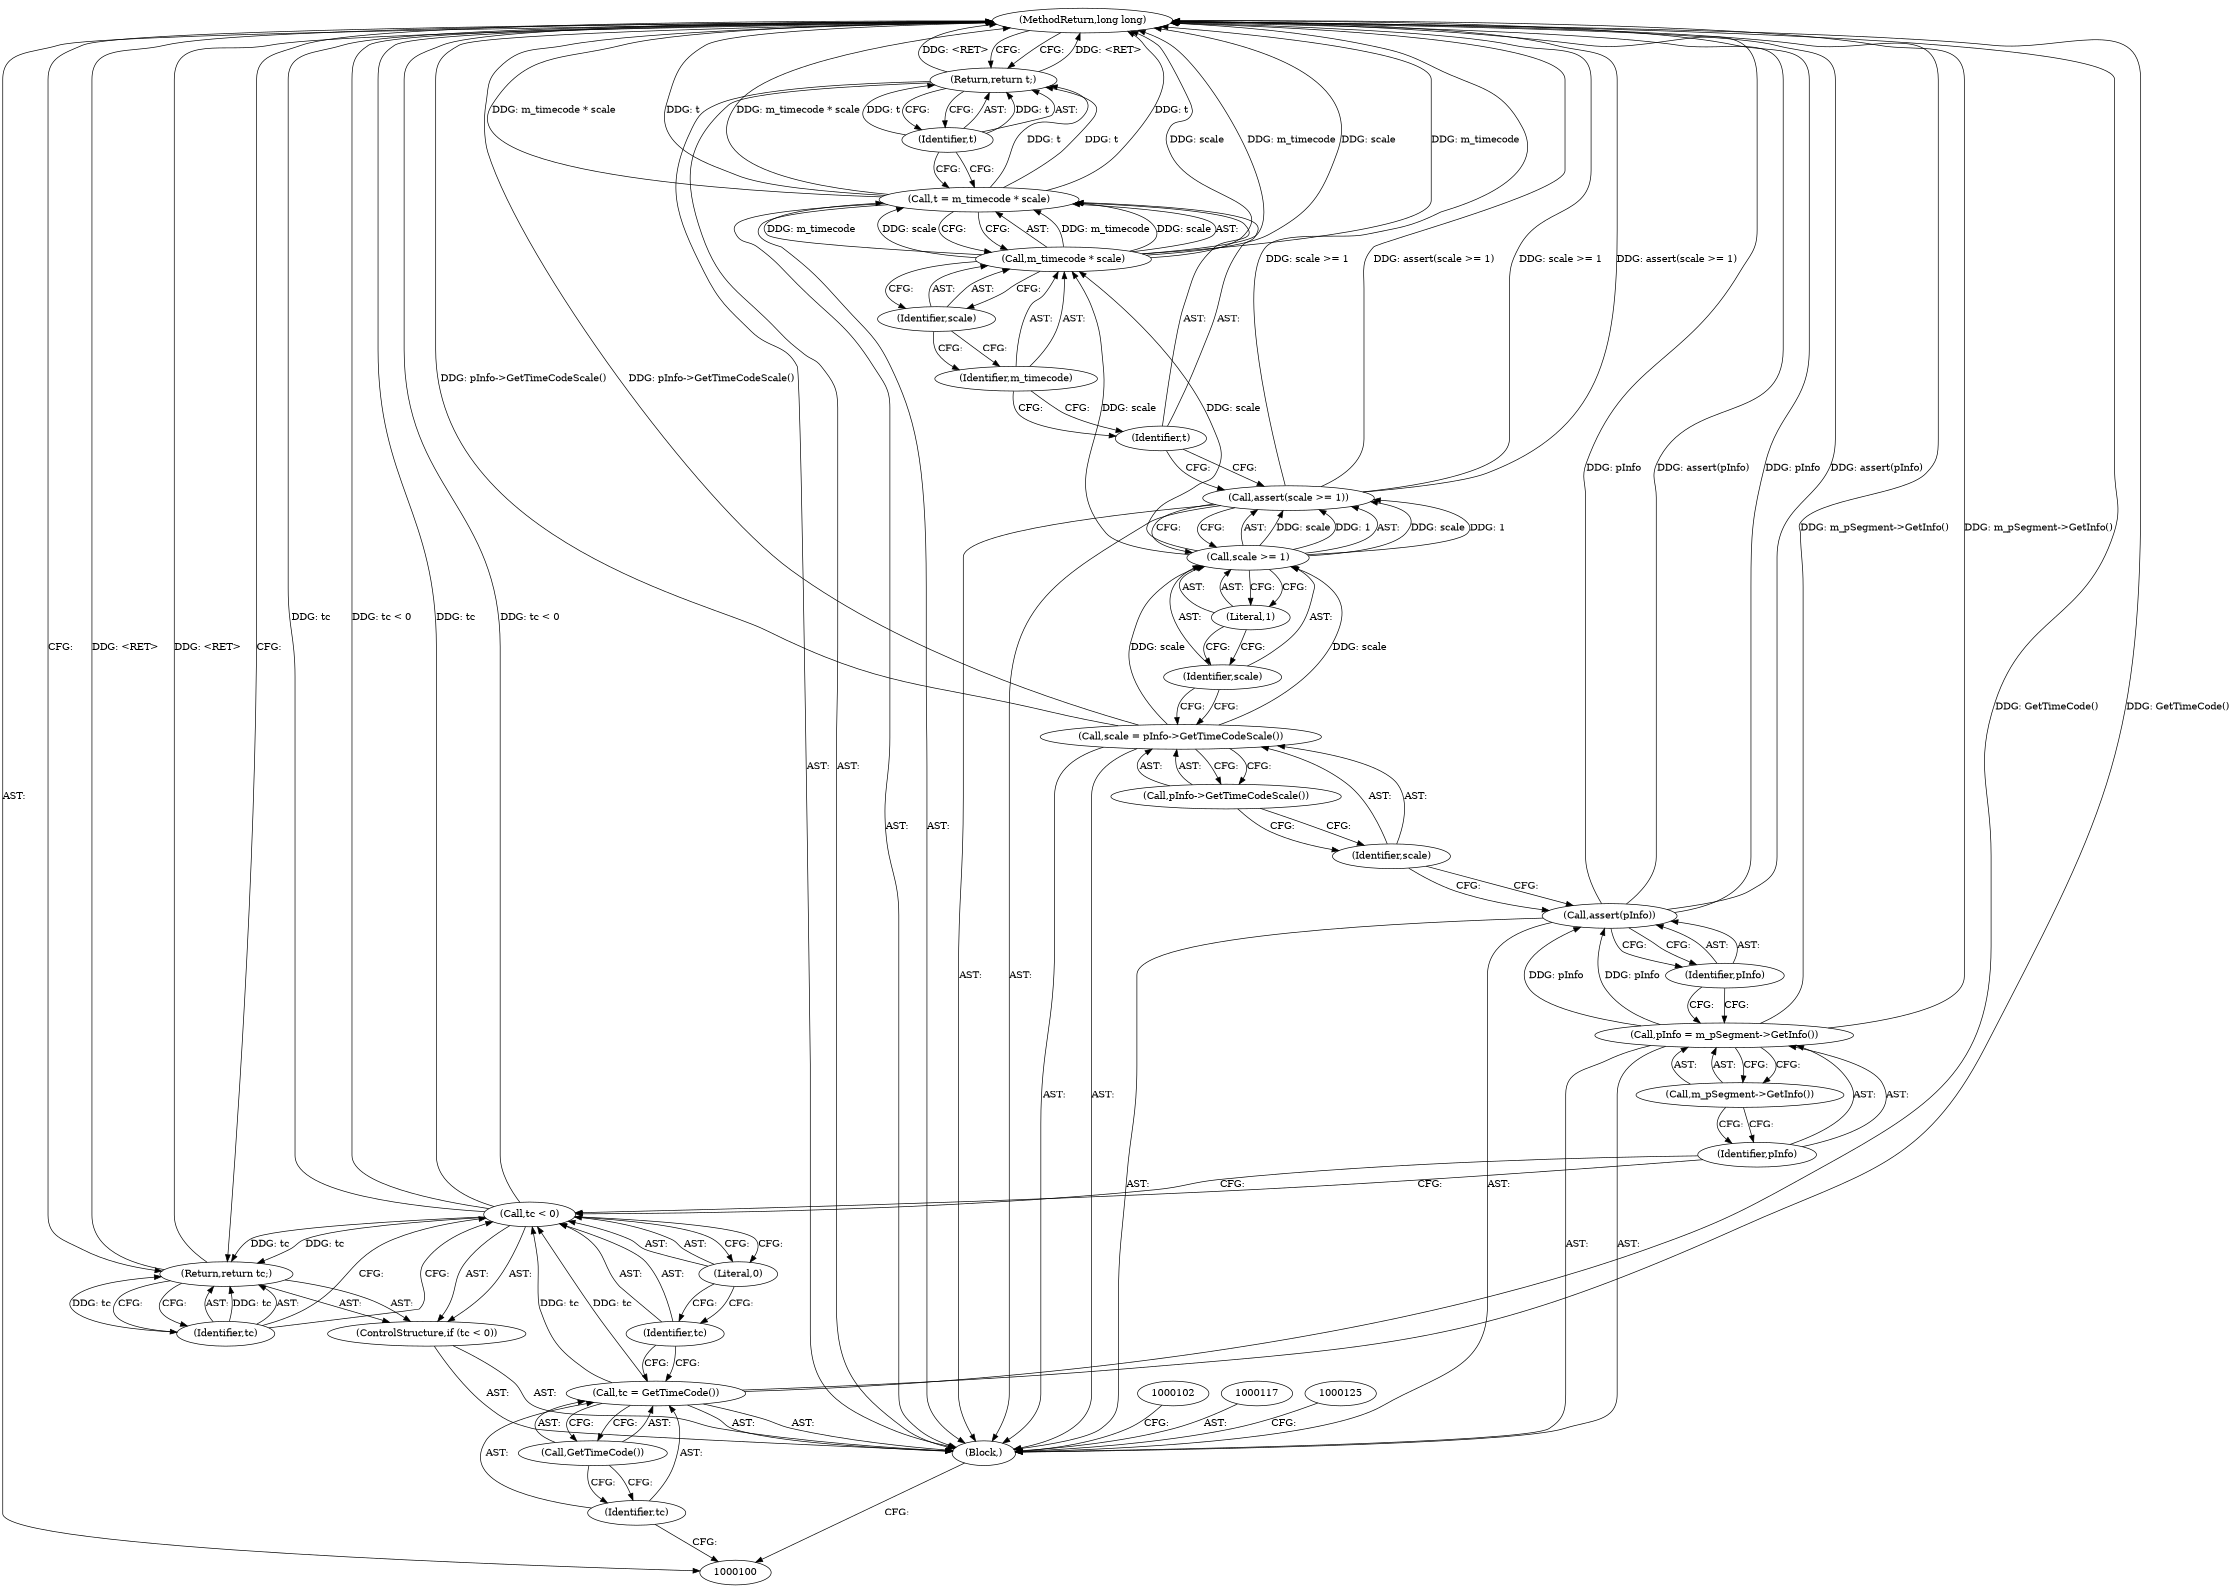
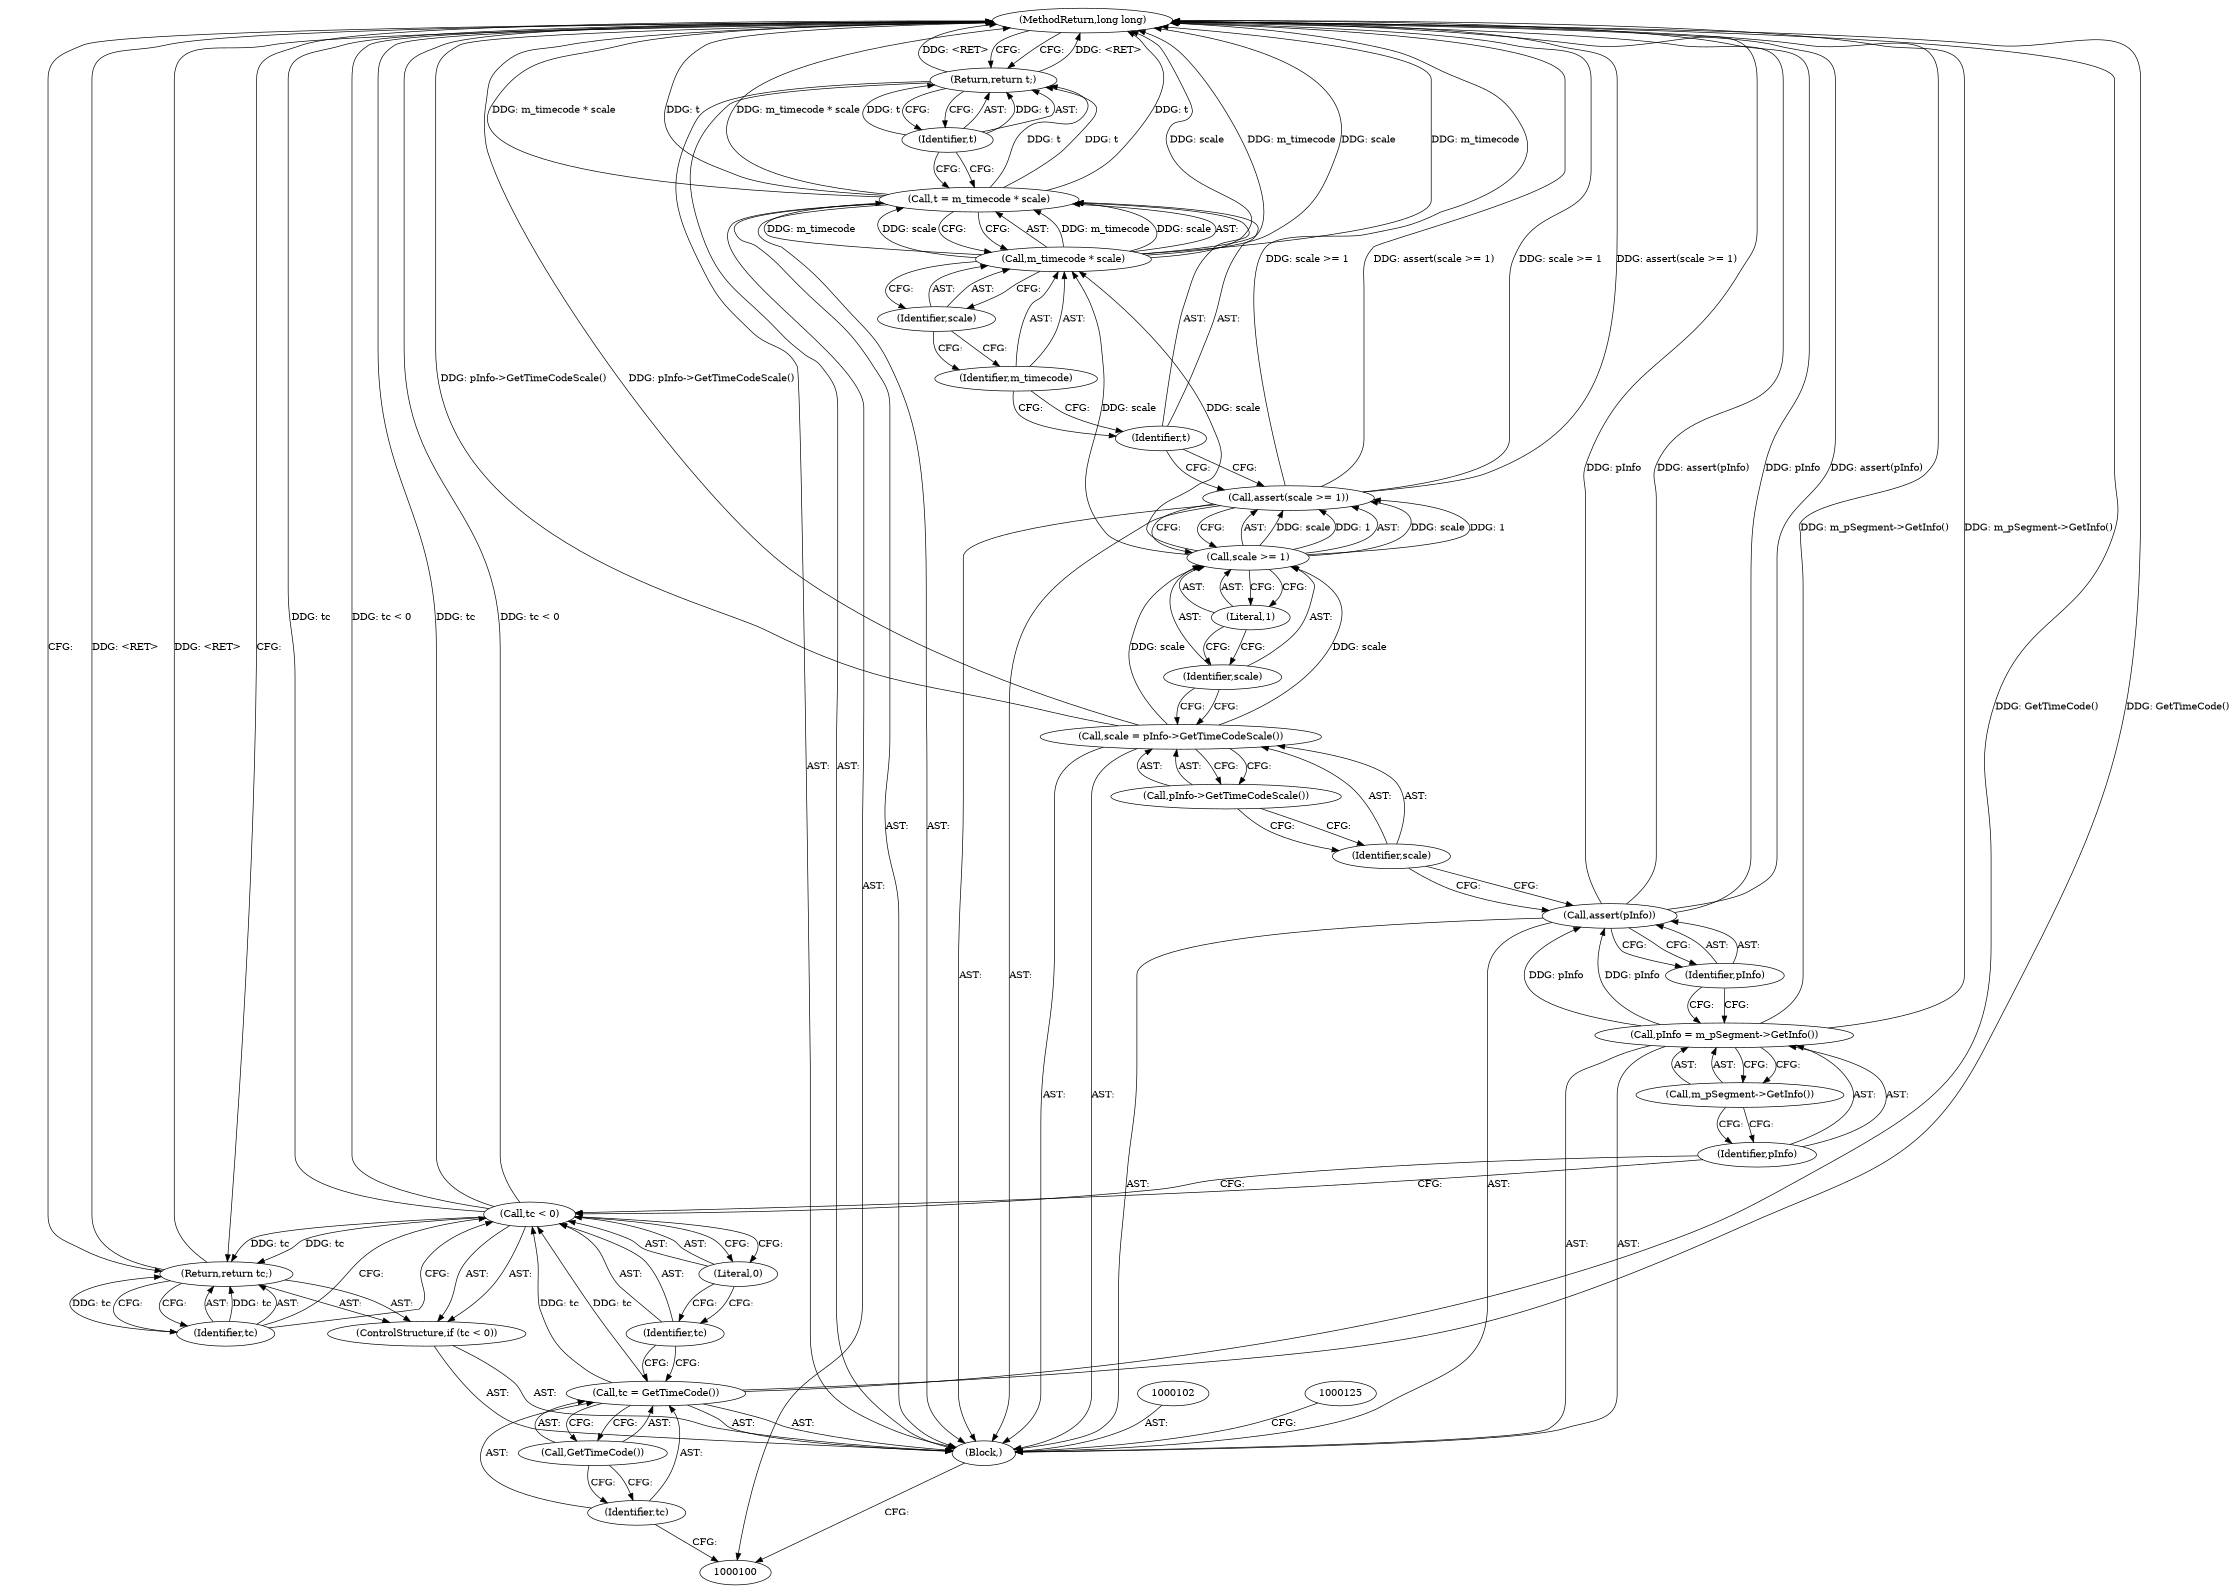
edge "(MethodReturn,long long)" -> "1000100": now "(Call,t = m_timecode * scale)" -> "1000100"
node "1000117": removed
edge "1000102" -> "(Block,)": label "CFG: " -> "AST: "
